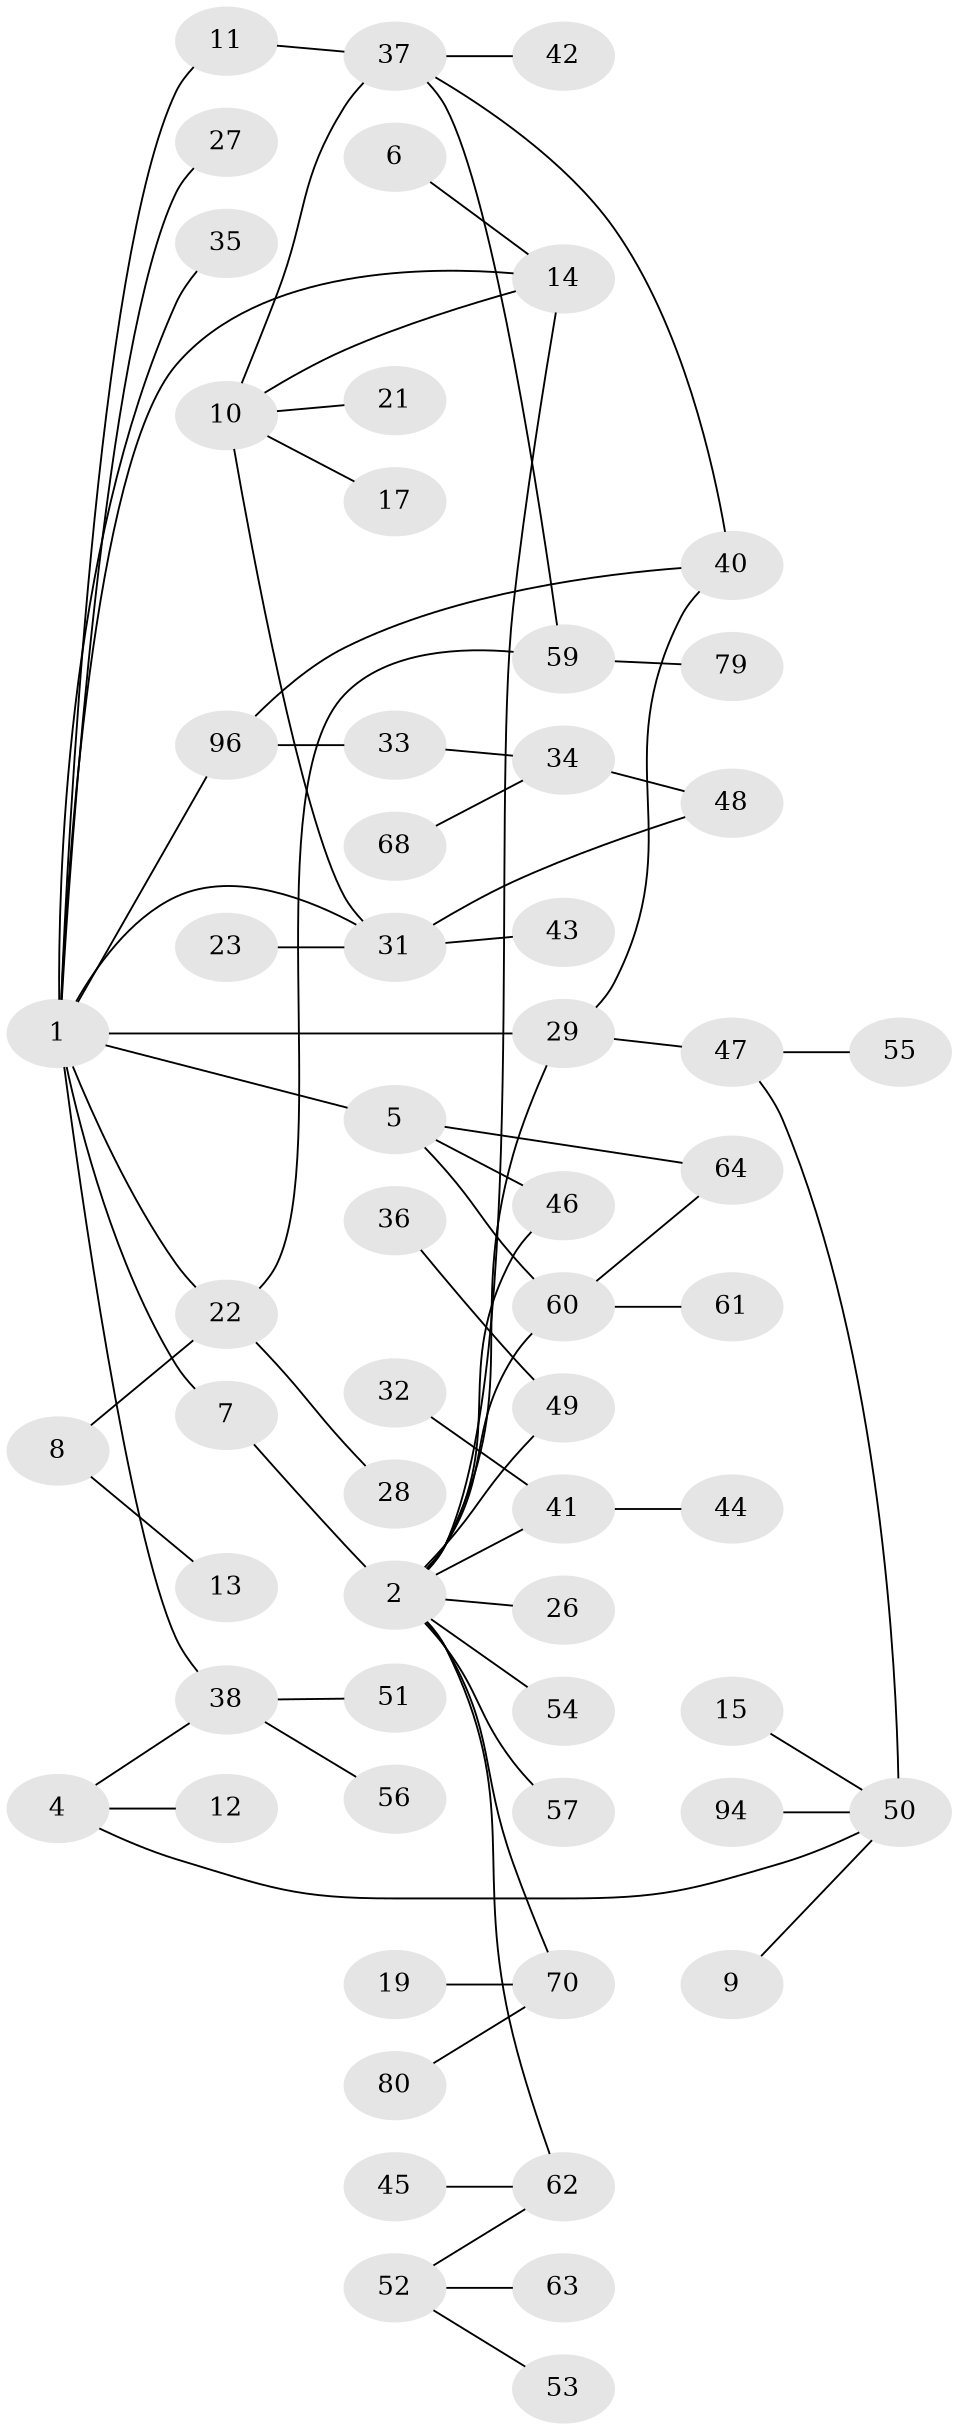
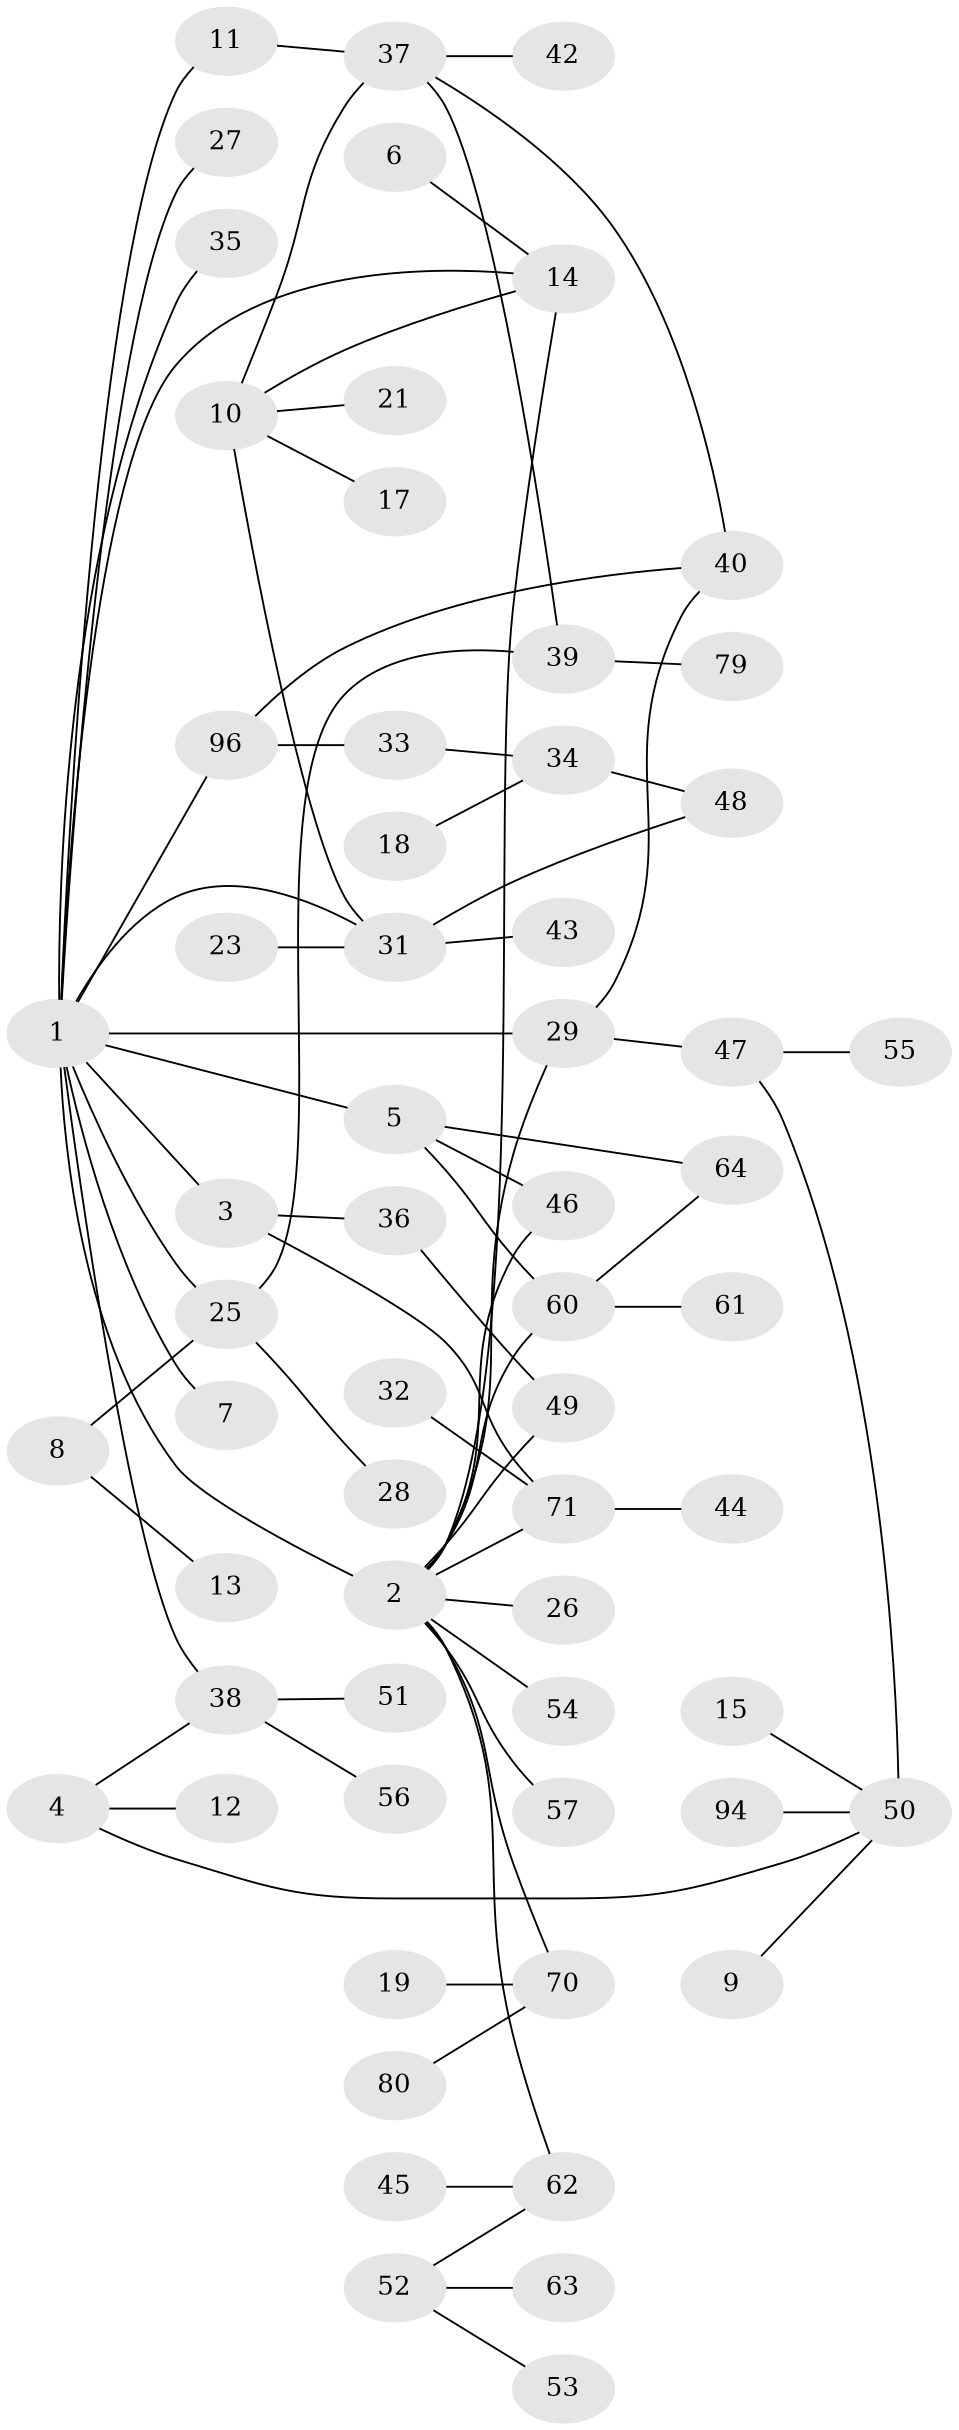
node "59": label "59" -> "39"
node "68": label "68" -> "18"
node "3": added
node "22": label "22" -> "25"
edge "7" -- "2": now "1" -- "2"
node "41": label "41" -> "71"
